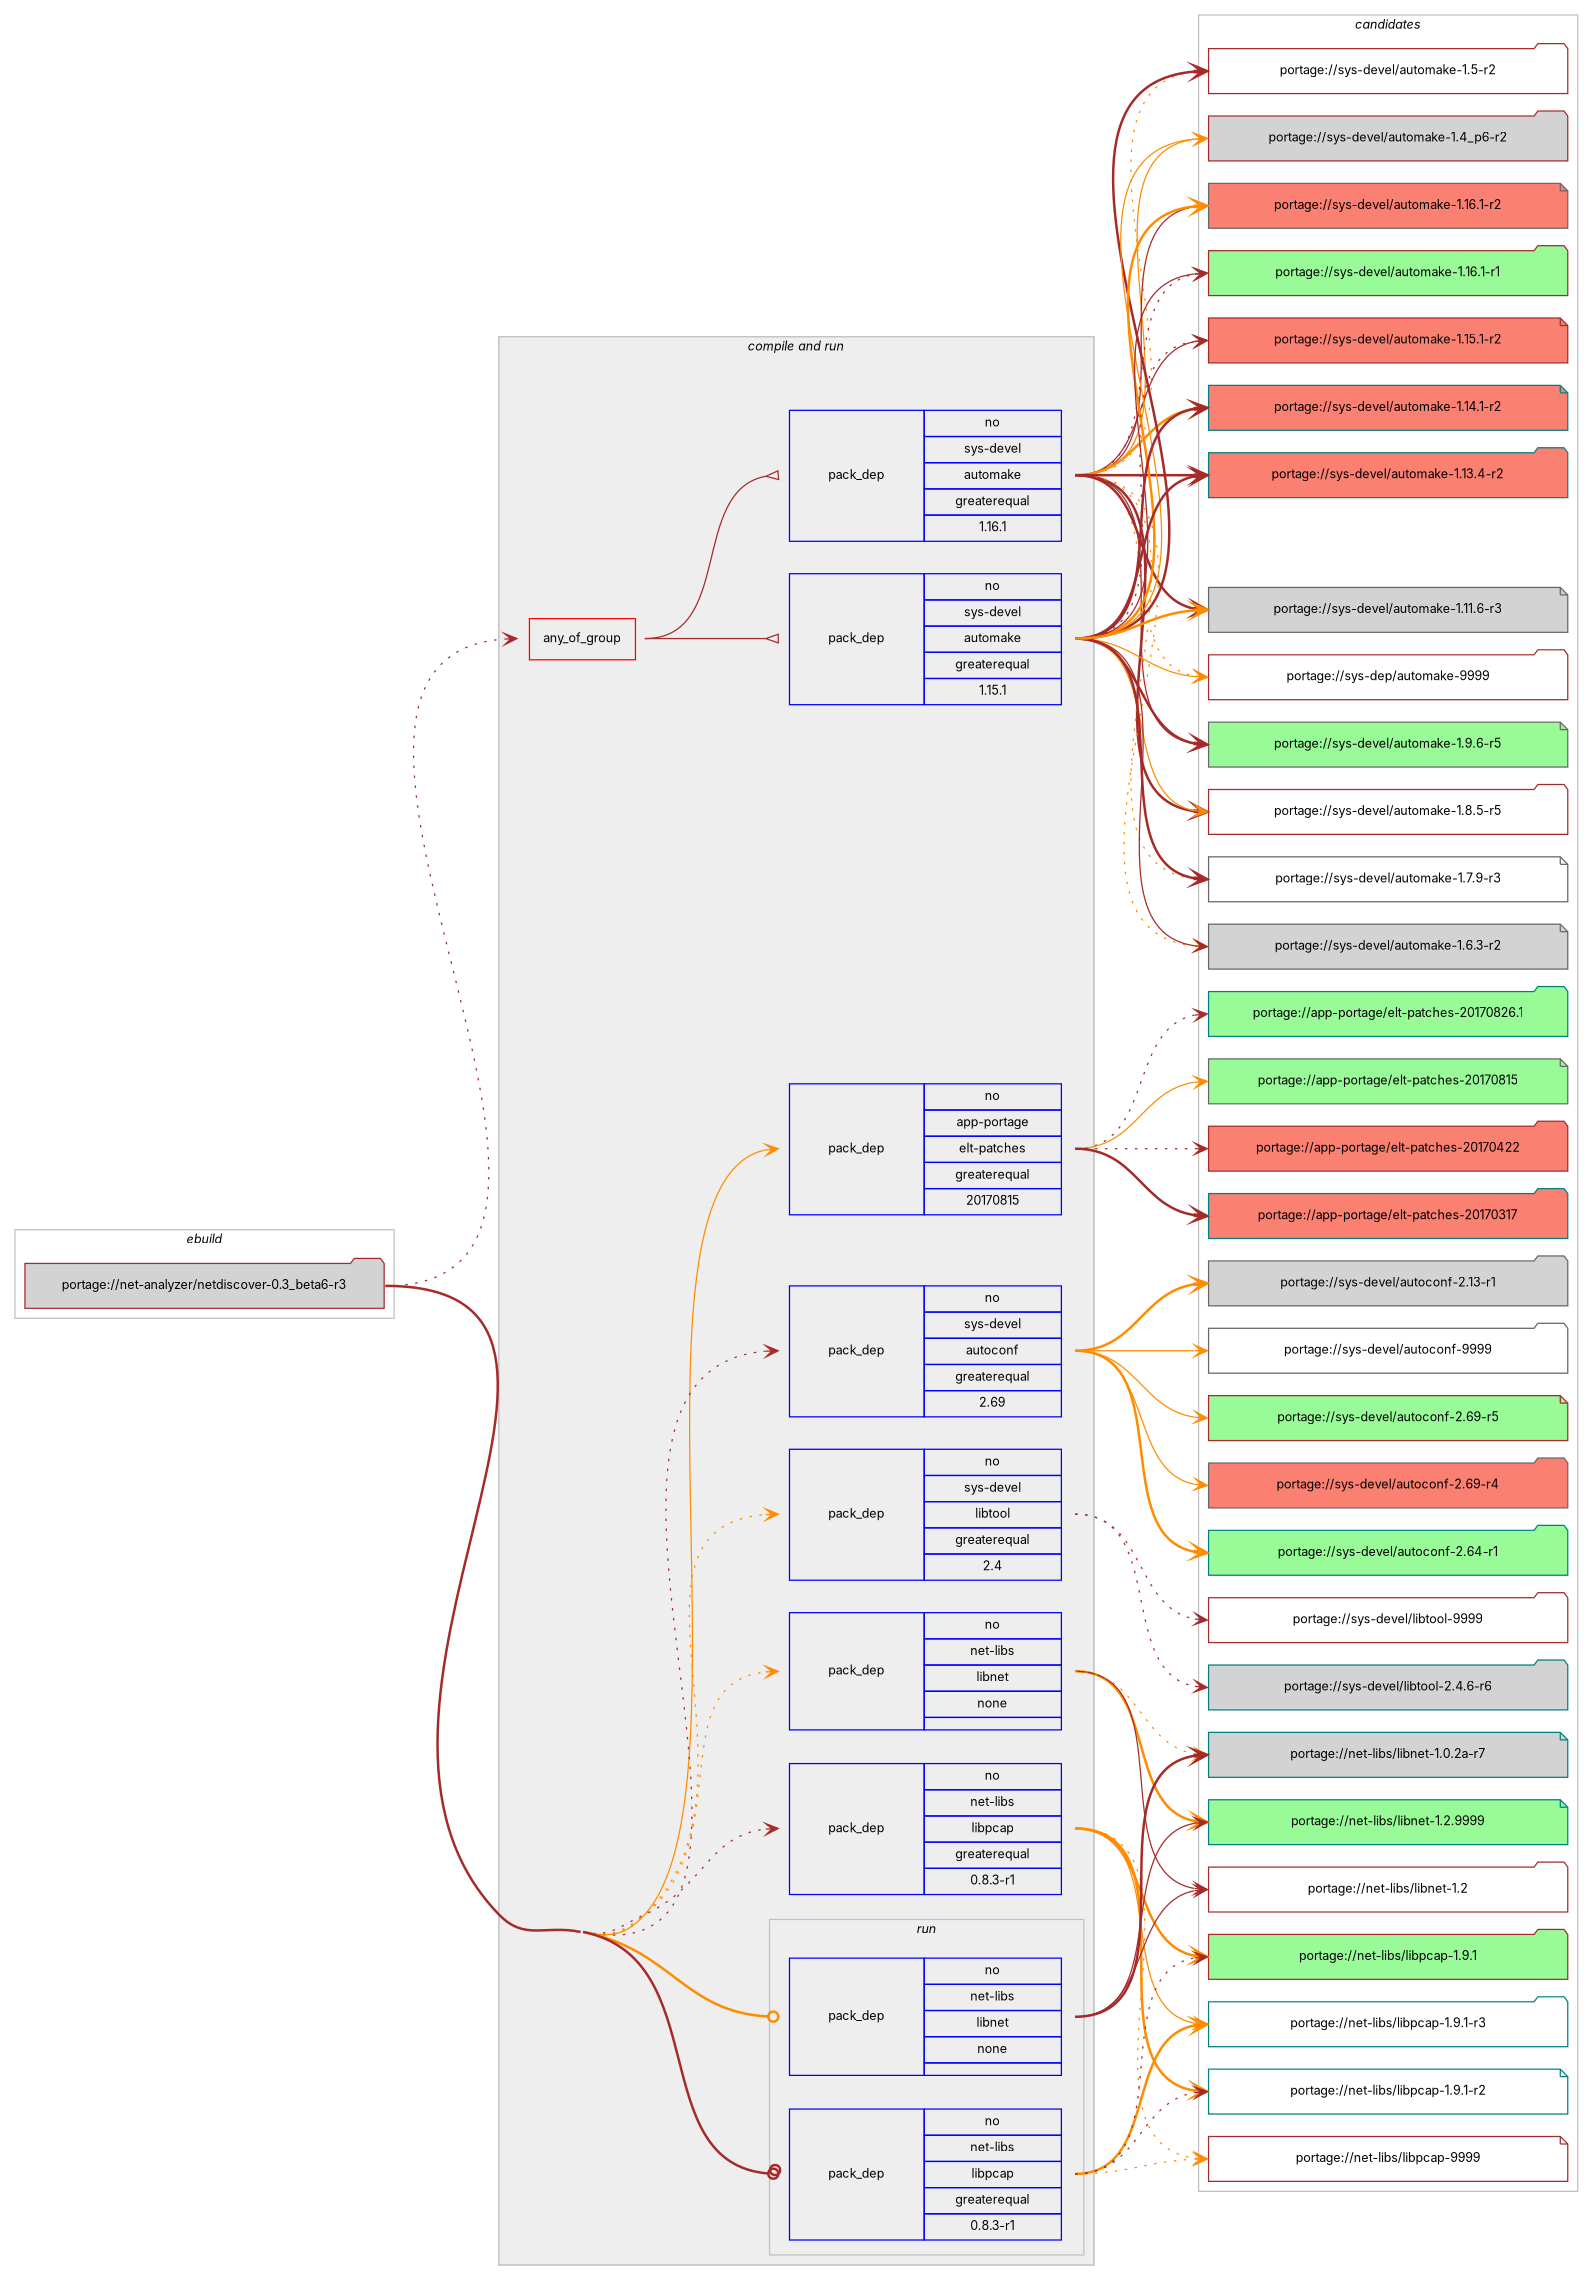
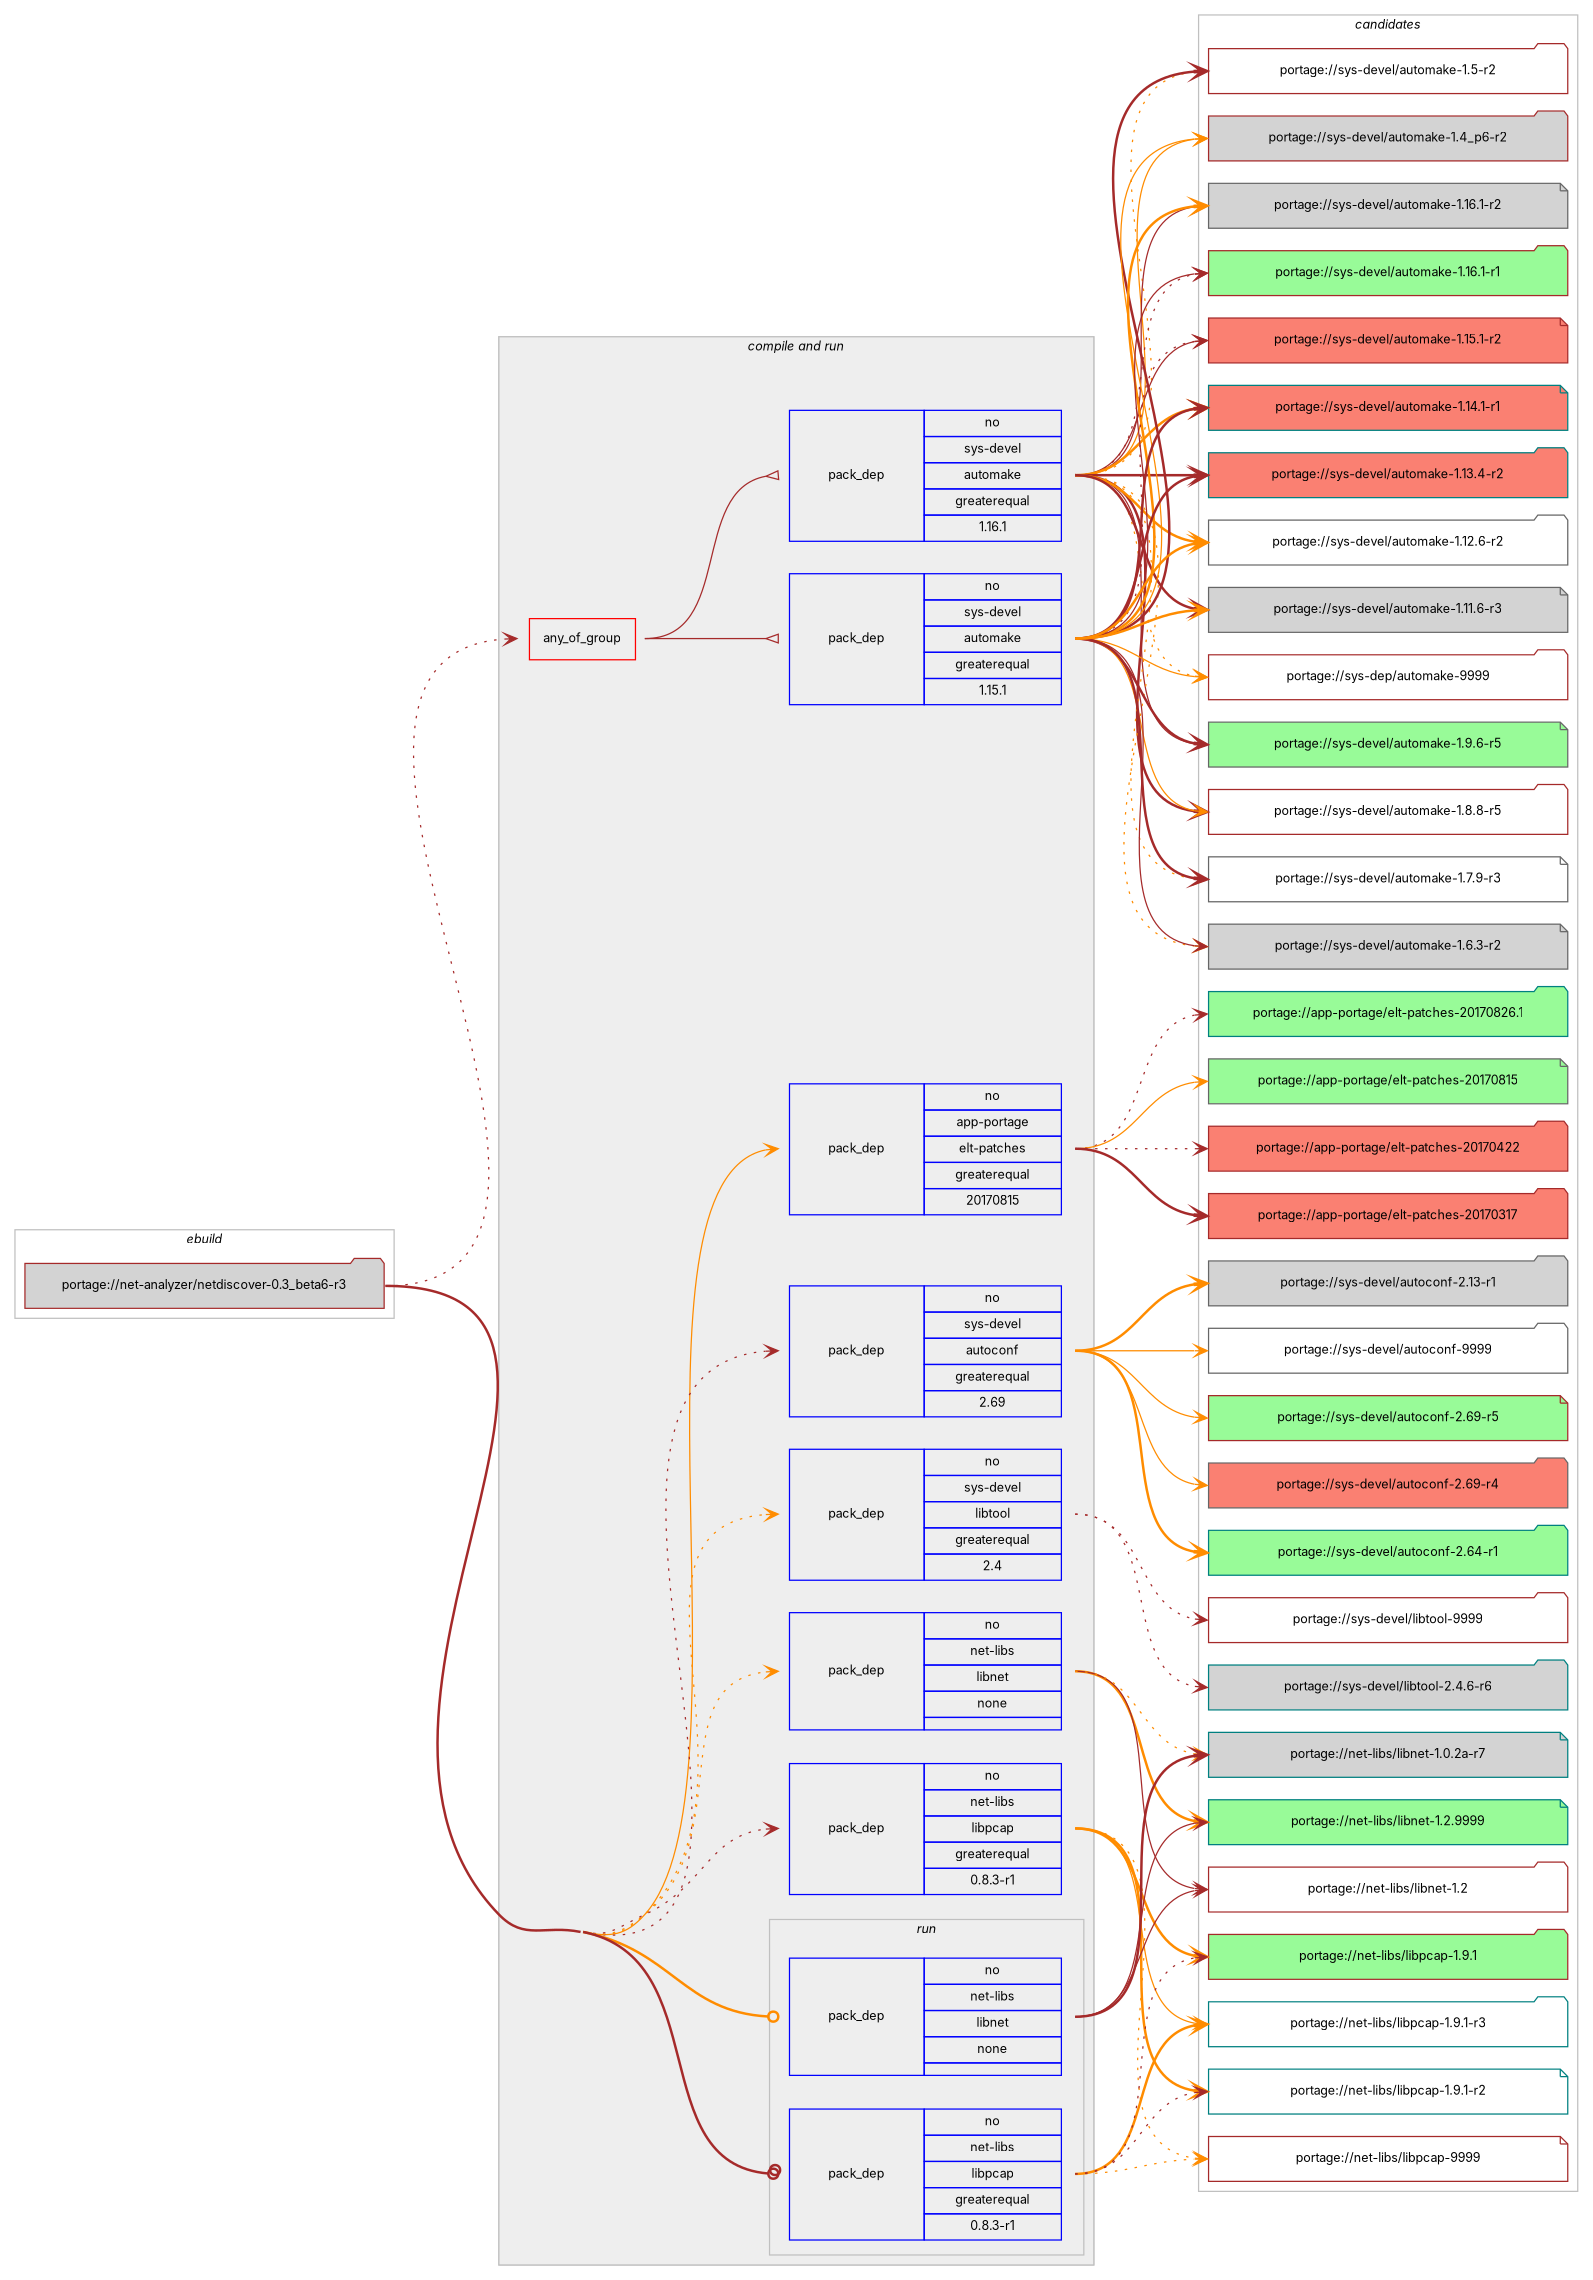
node "portage://sys-devel/automake-1.16.1-r2": fillcolor salmon -> lightgrey
node "portage://sys-devel/automake-1.14.1-r2": label "portage://sys-devel/automake-1.14.1-r2" -> "portage://sys-devel/automake-1.14.1-r1"
node "portage://sys-devel/automake-1.12.6-r2": added
node "portage://sys-devel/automake-1.8.5-r5": label "portage://sys-devel/automake-1.8.5-r5" -> "portage://sys-devel/automake-1.8.8-r5"
node "portage://app-portage/elt-patches-20170317": color teal -> brown
